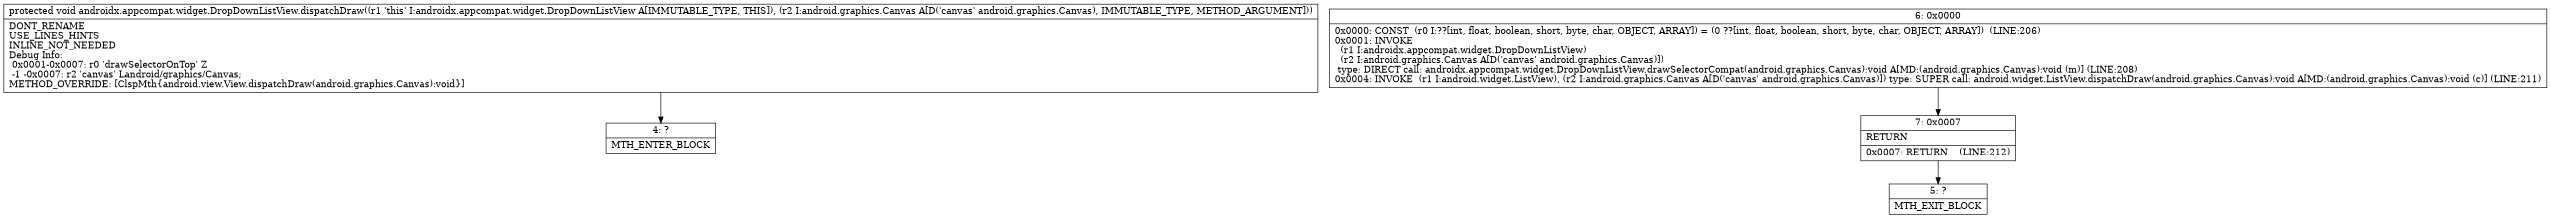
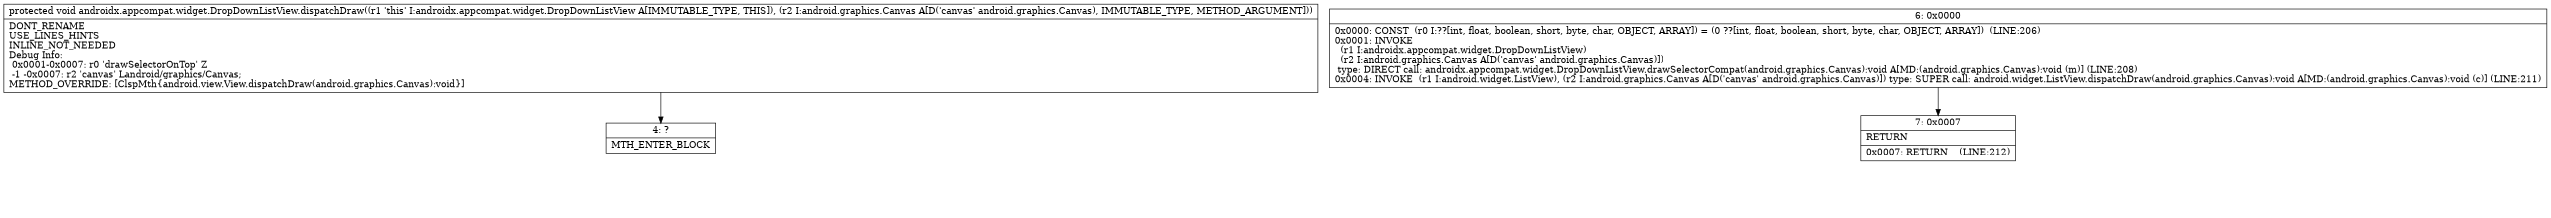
node "5: ?": removed
